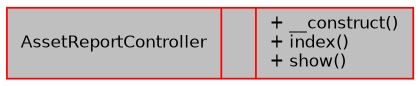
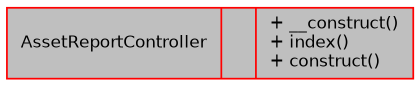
node "AssetReportController": text "+ show()" -> "+ construct()"
